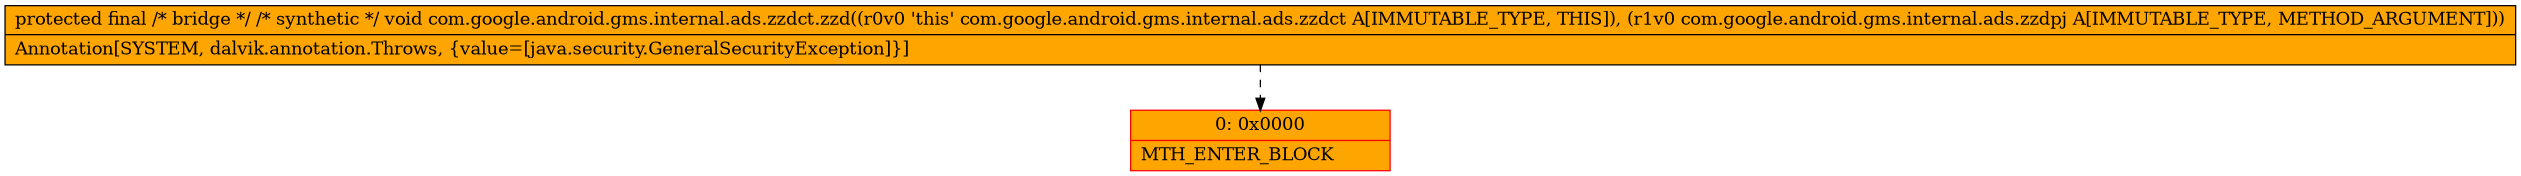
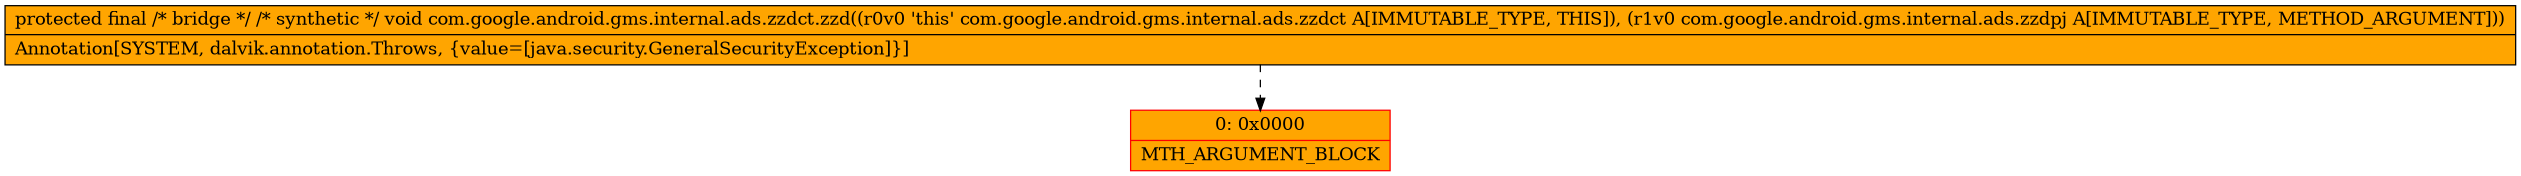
node "0: 0x0000": text "MTH_ENTER_BLOCK" -> "MTH_ARGUMENT_BLOCK"
